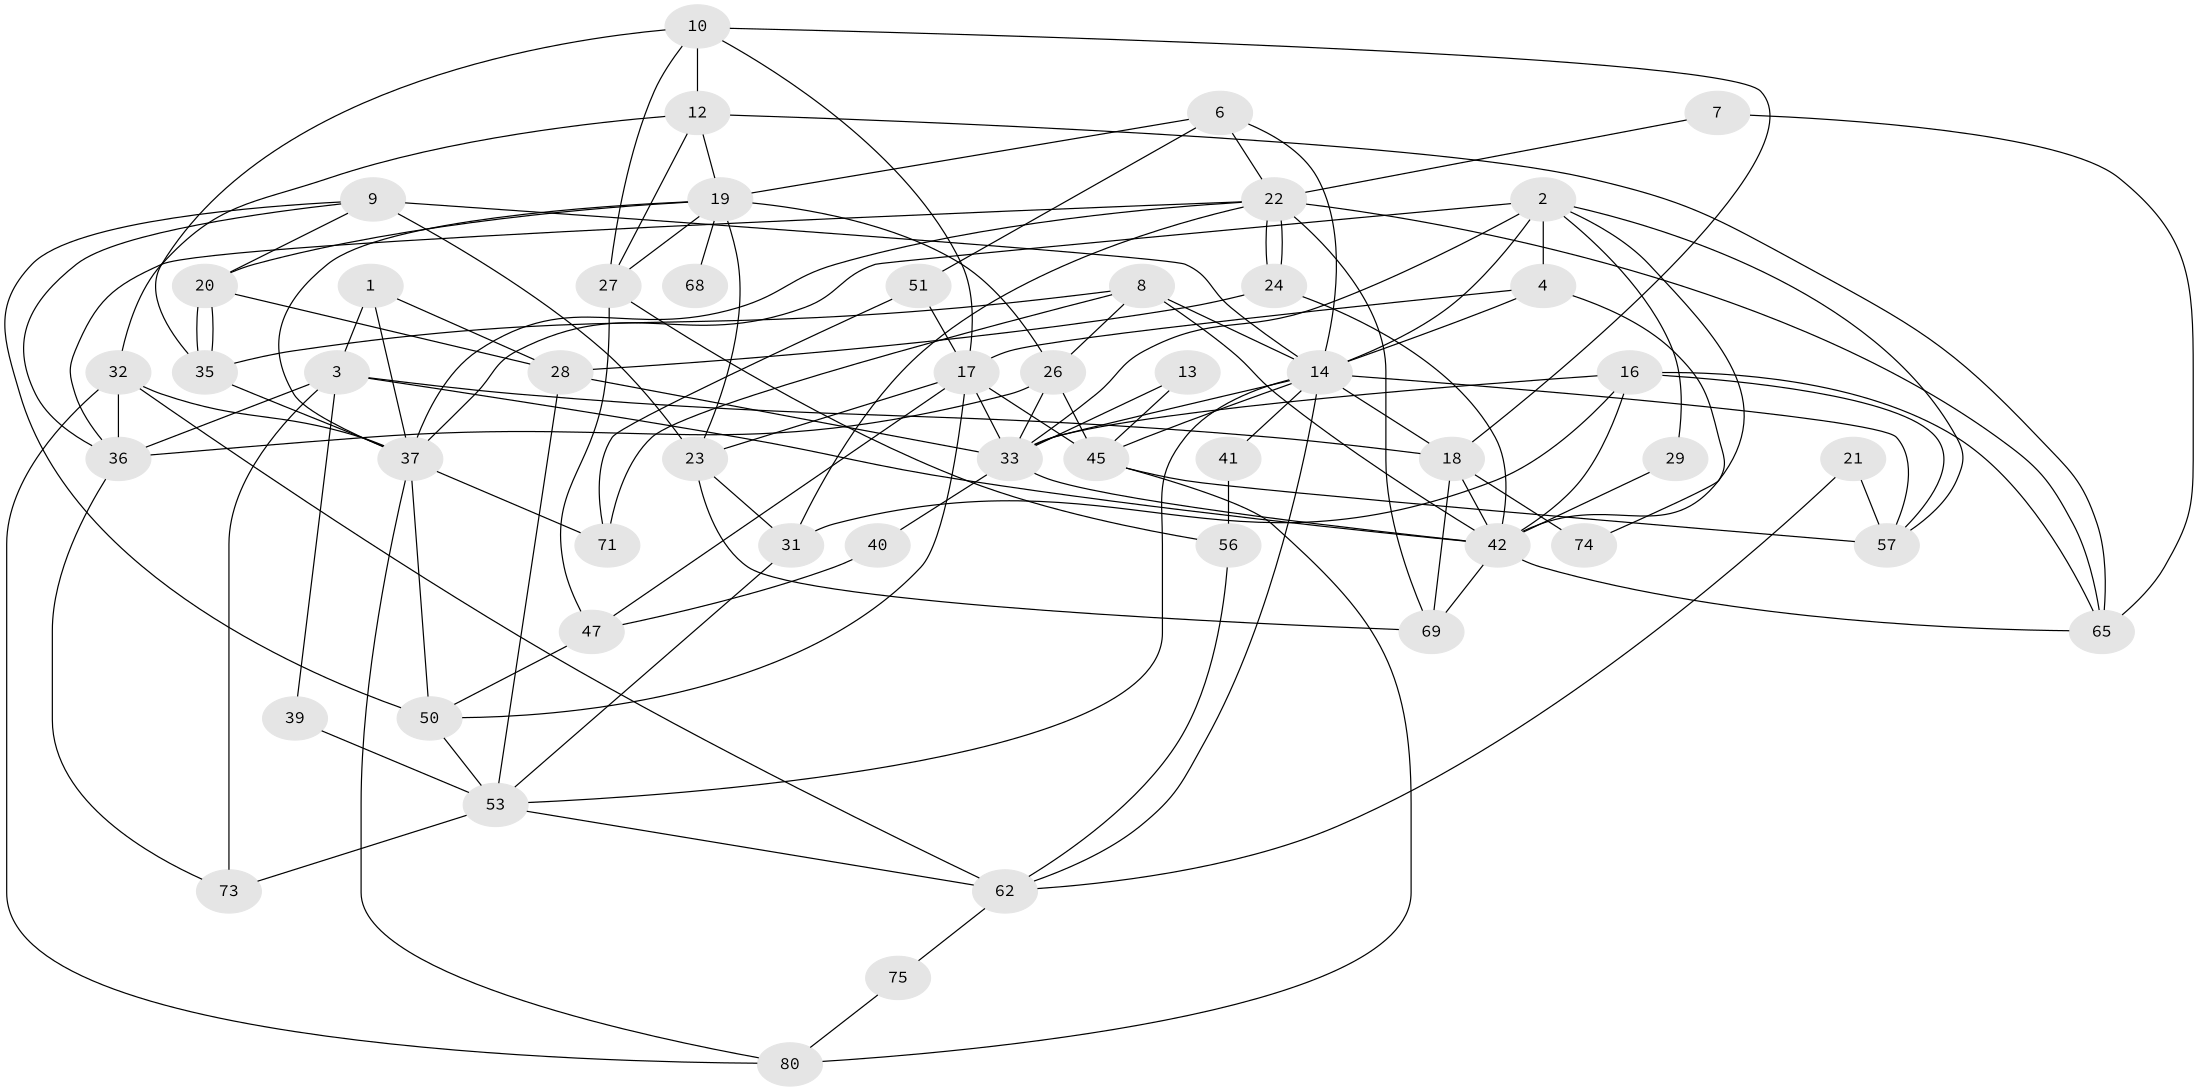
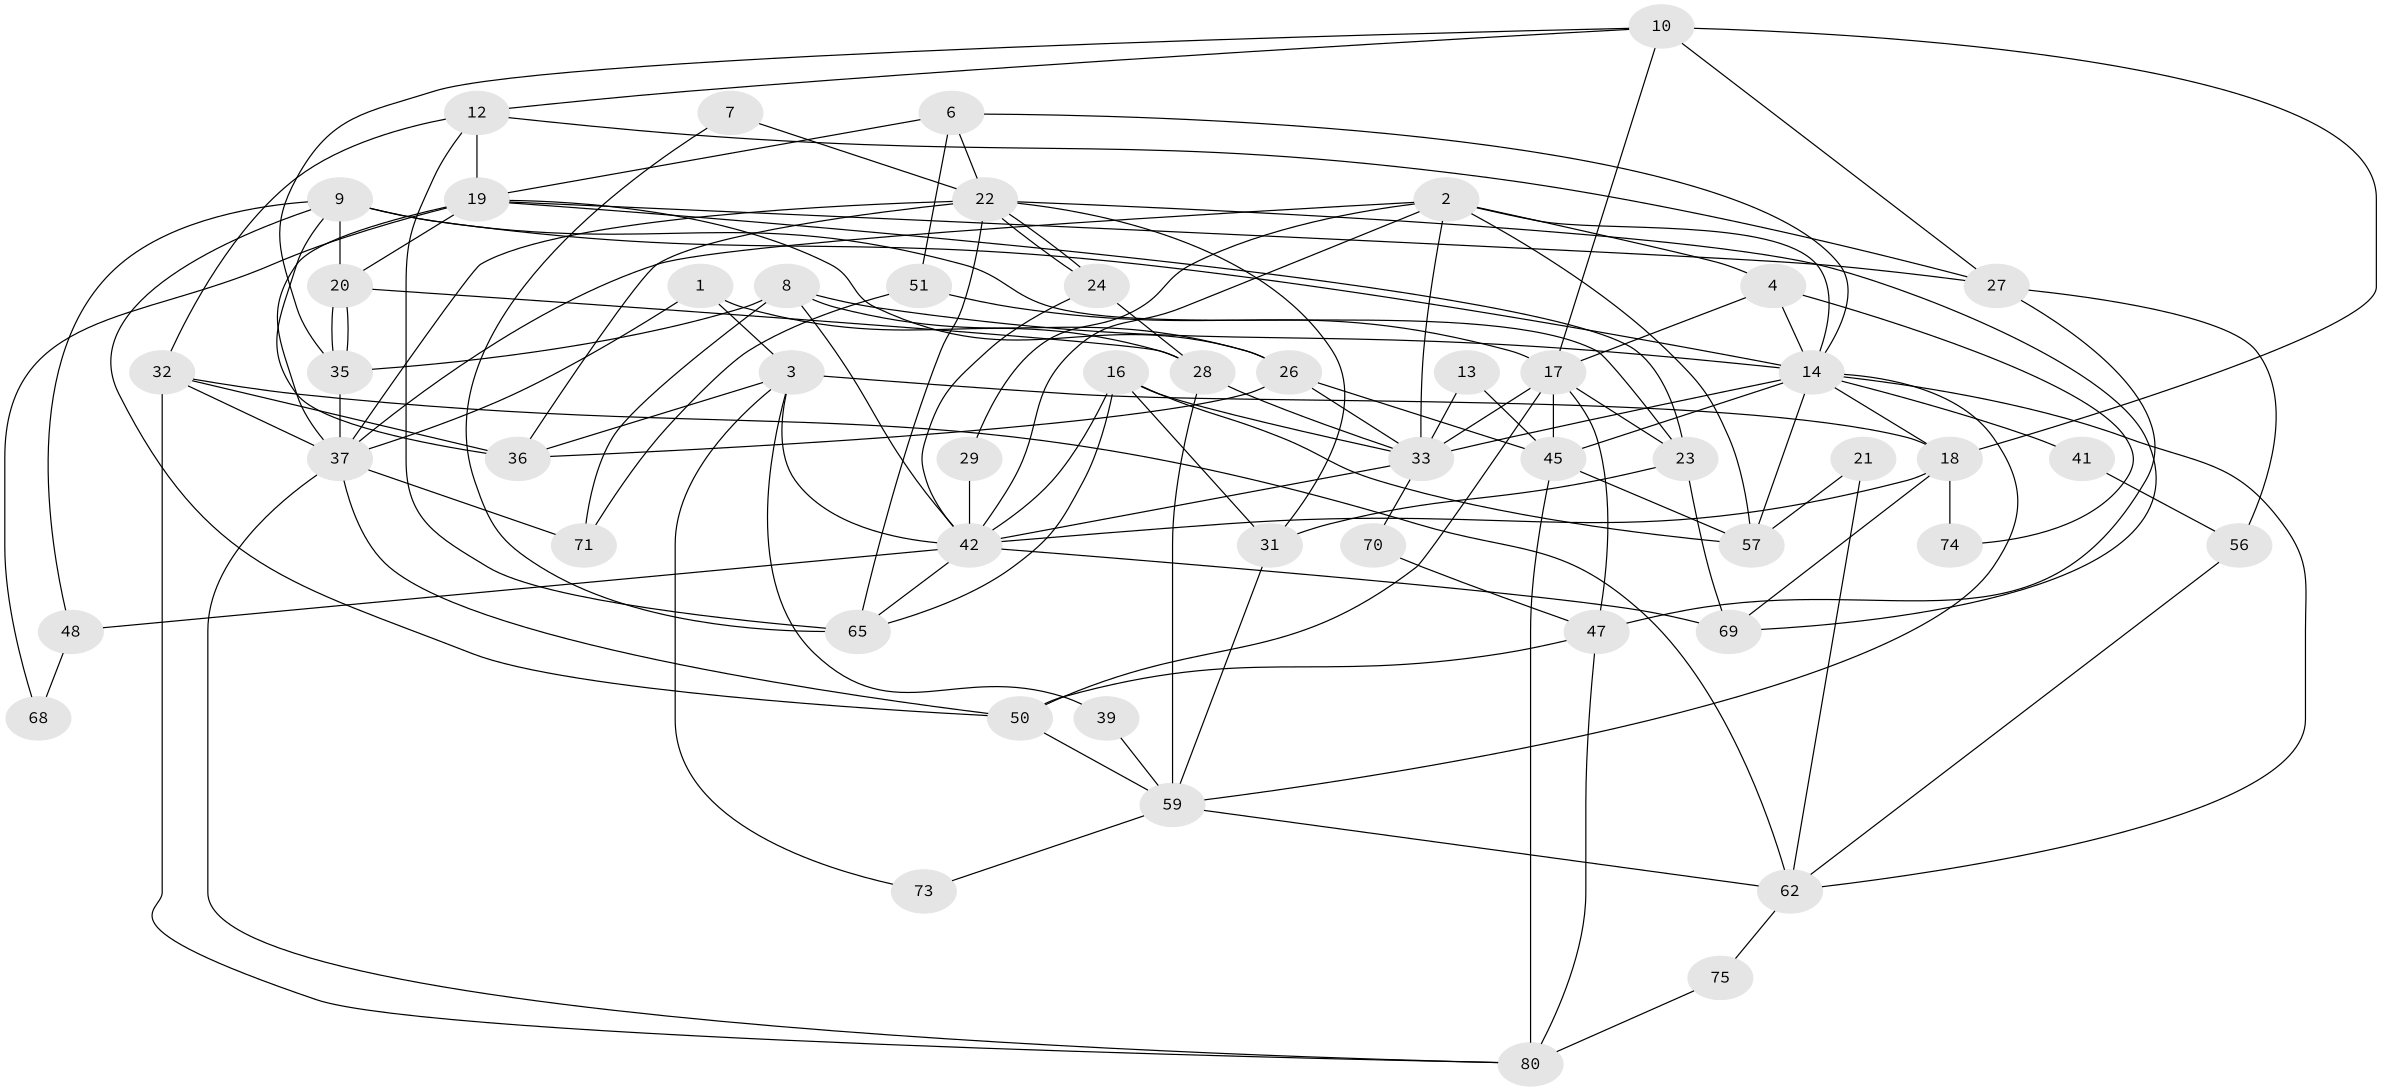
node "40": label "40" -> "70"
node "48": added
edge "36" -- "73": removed
node "53": label "53" -> "59"
edge "47" -- "80": added
